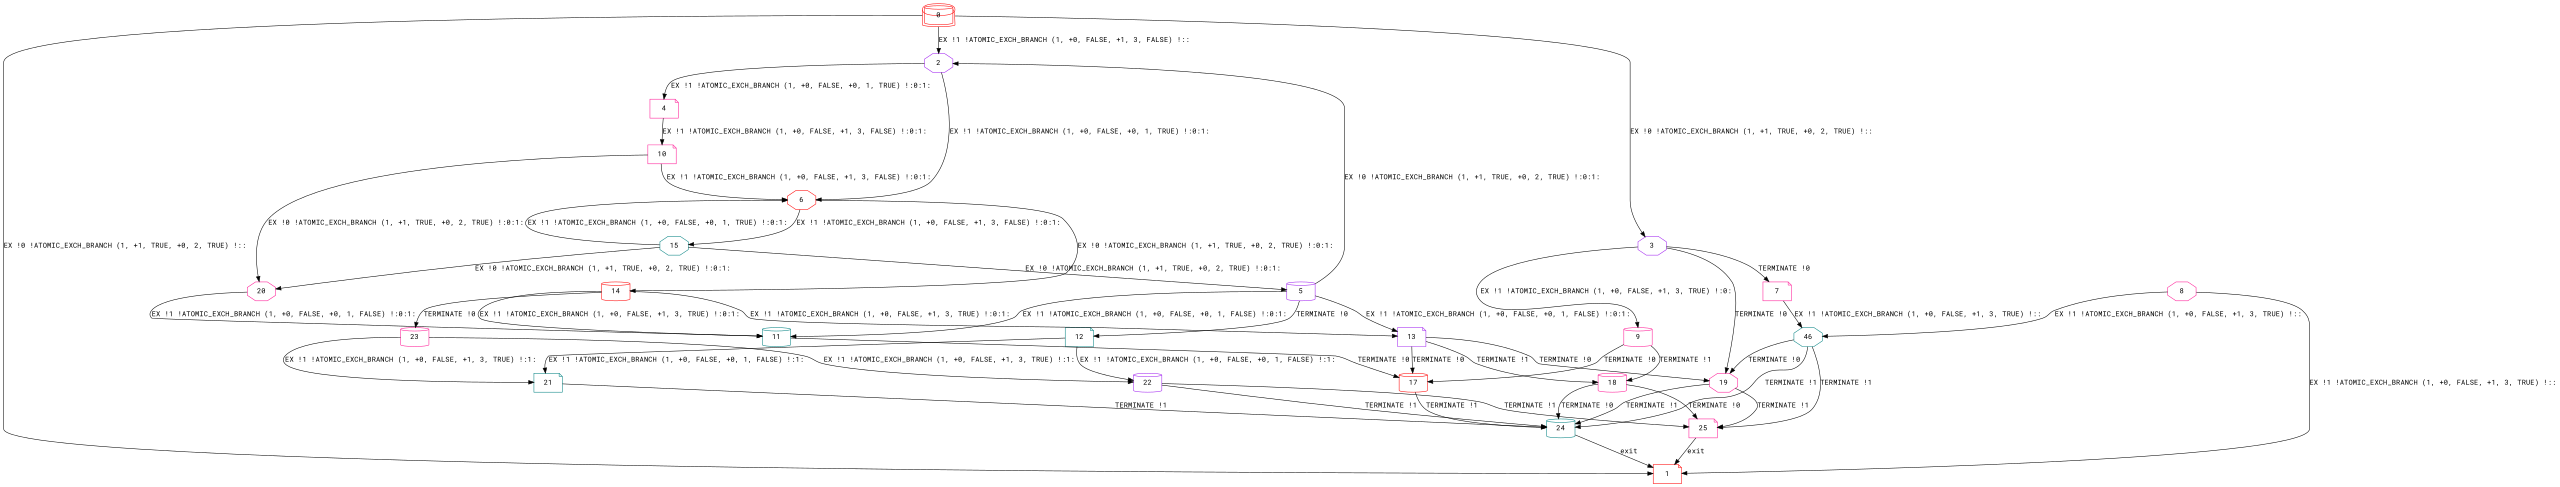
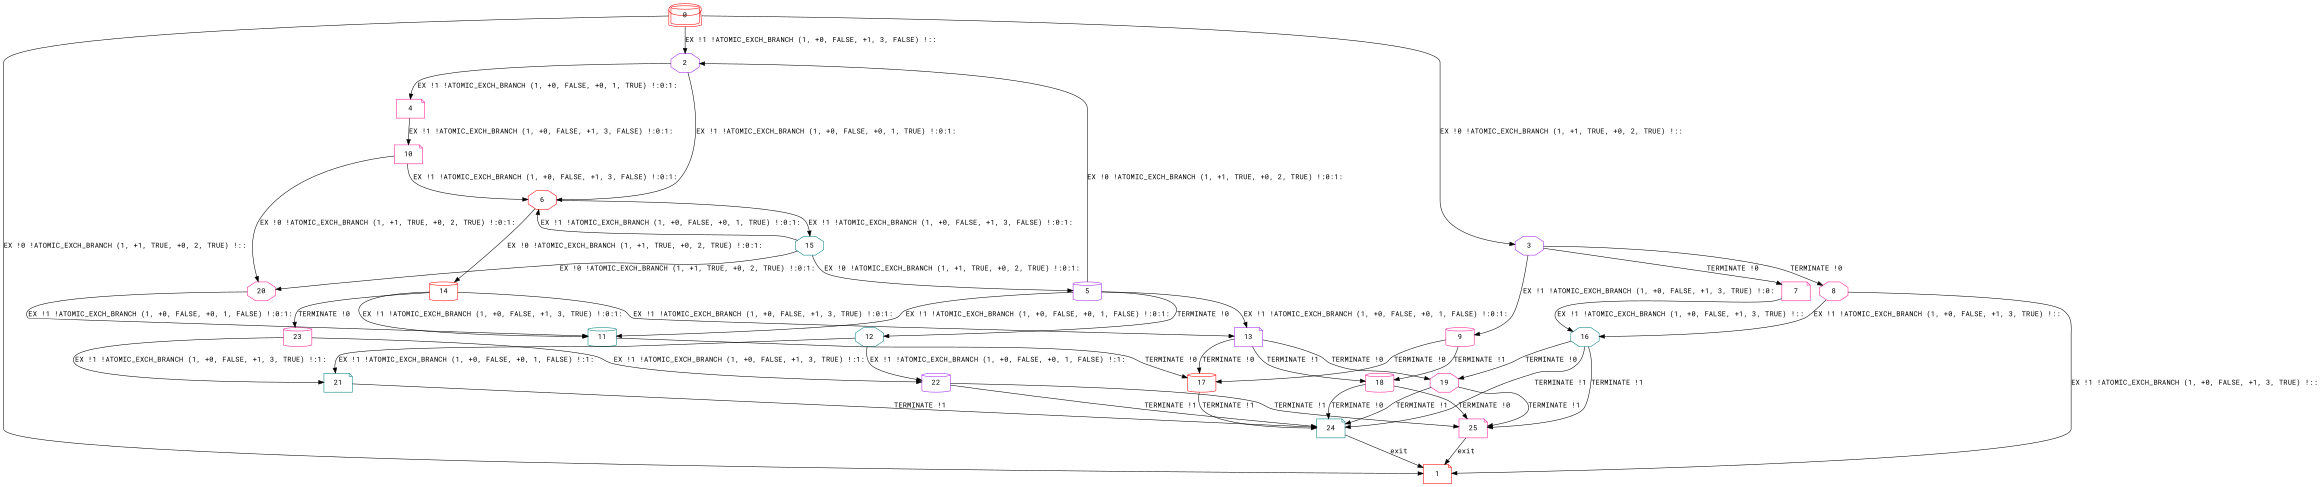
edge "3" -> "19": now "3" -> "8"
node "12": shape note -> octagon
node "46": label "46" -> "16"
node "24": shape cylinder -> note
